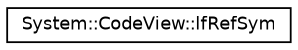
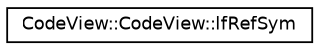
node "System::CodeView::lfRefSym": label "System::CodeView::lfRefSym" -> "CodeView::CodeView::lfRefSym"
